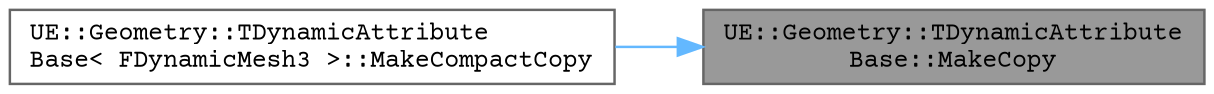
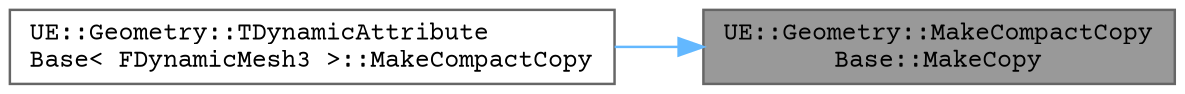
node "UE::Geometry::TDynamicAttribute Base::MakeCopy": label "UE::Geometry::TDynamicAttribute Base::MakeCopy" -> "UE::Geometry::MakeCompactCopy Base::MakeCopy"
